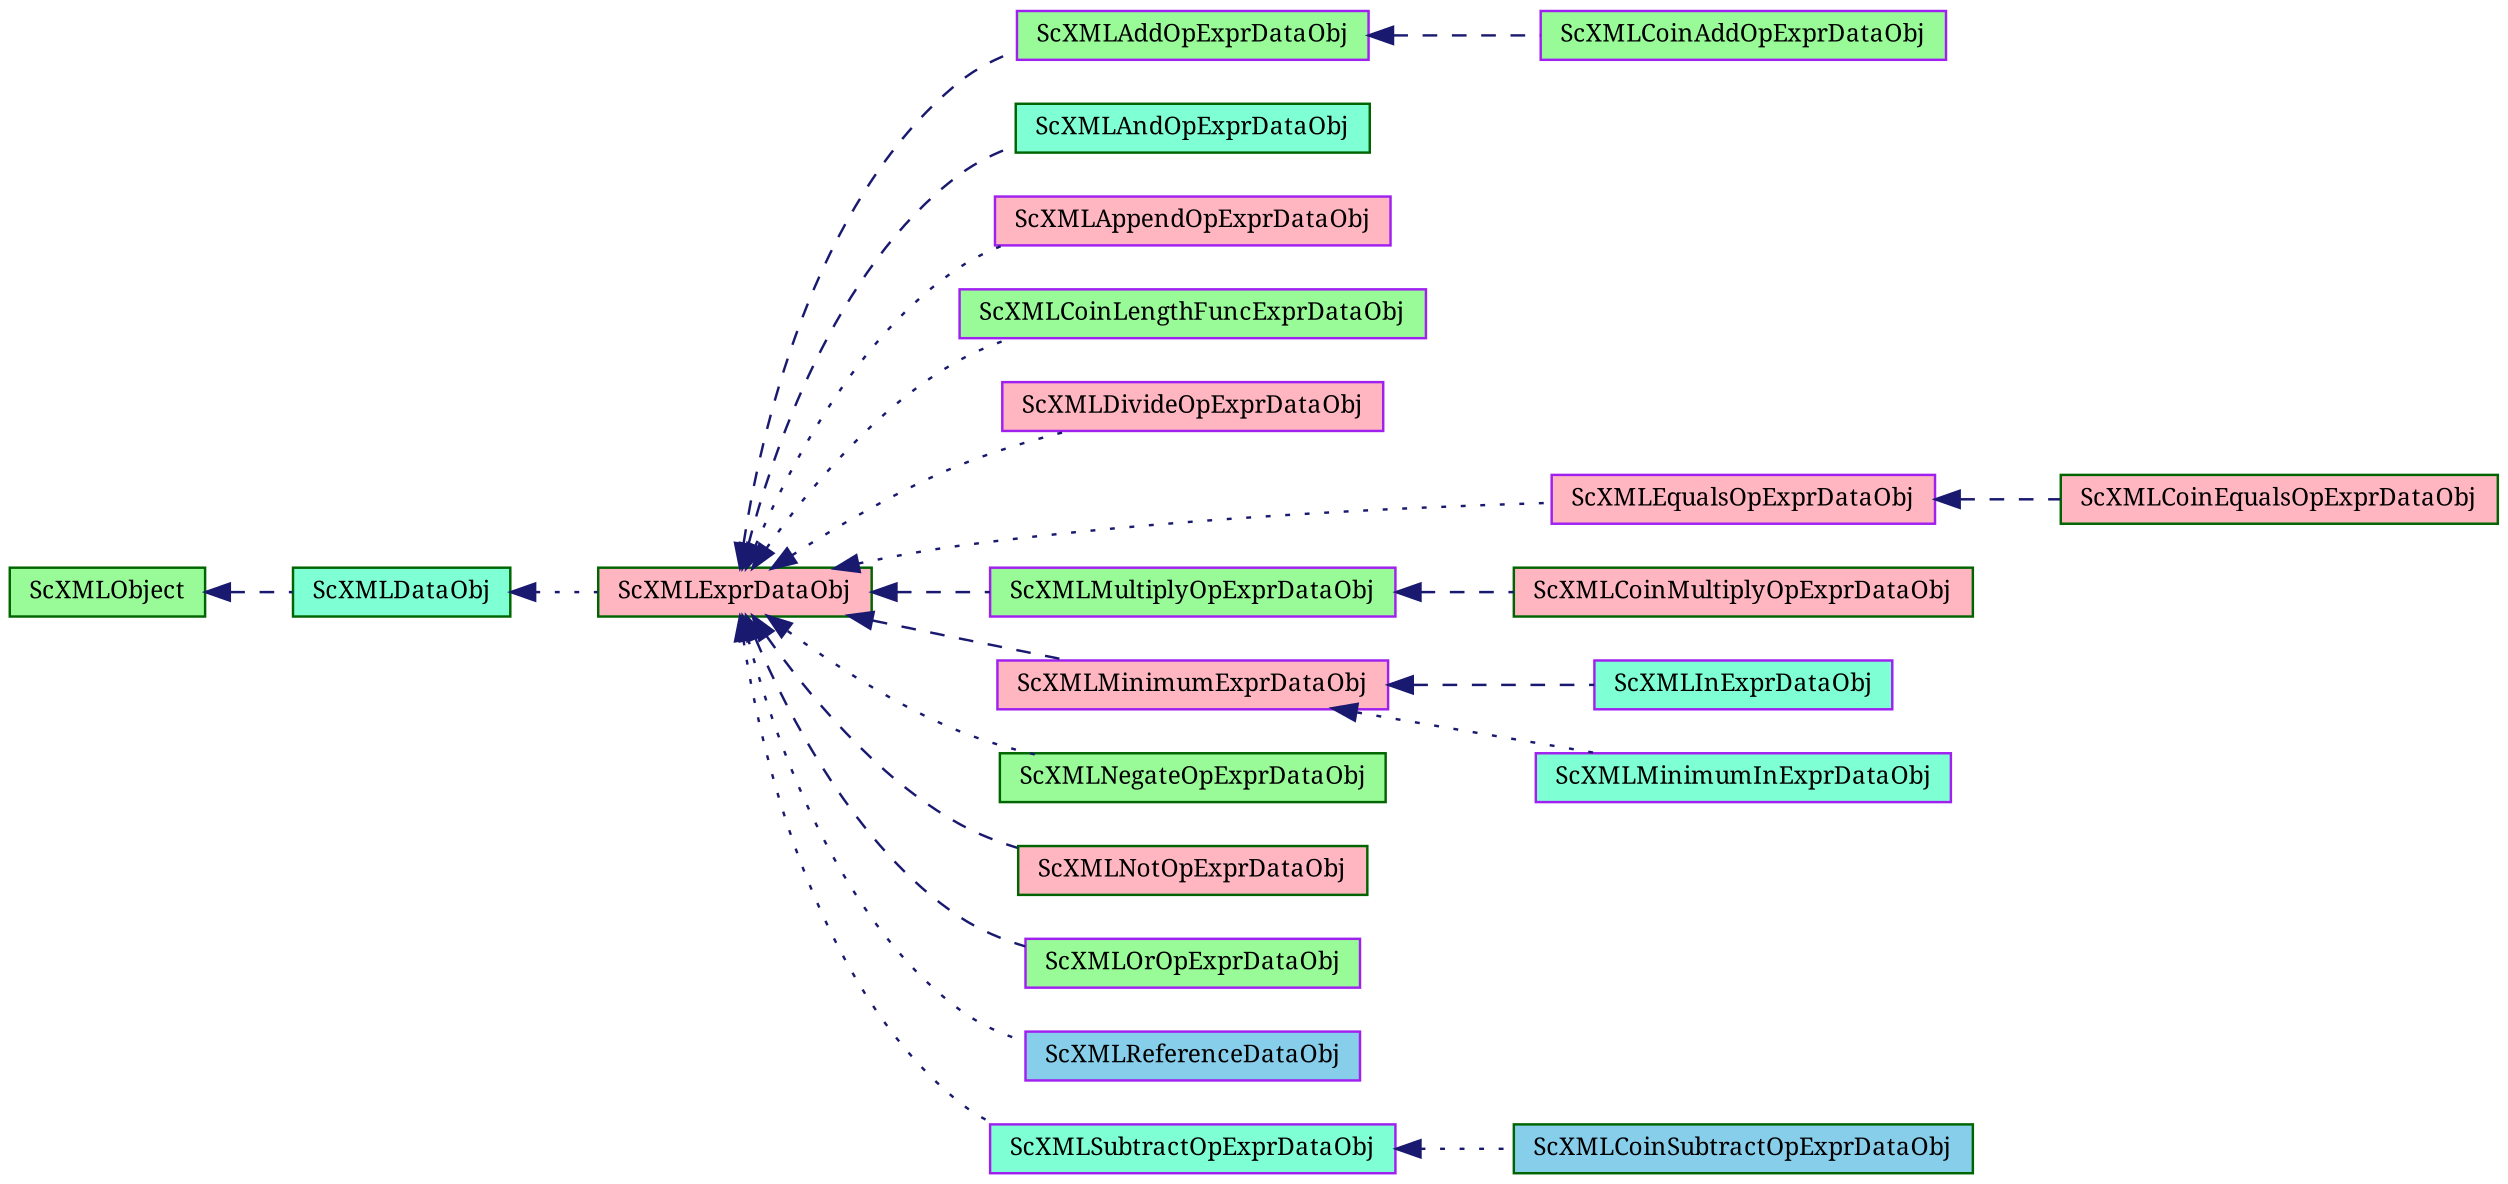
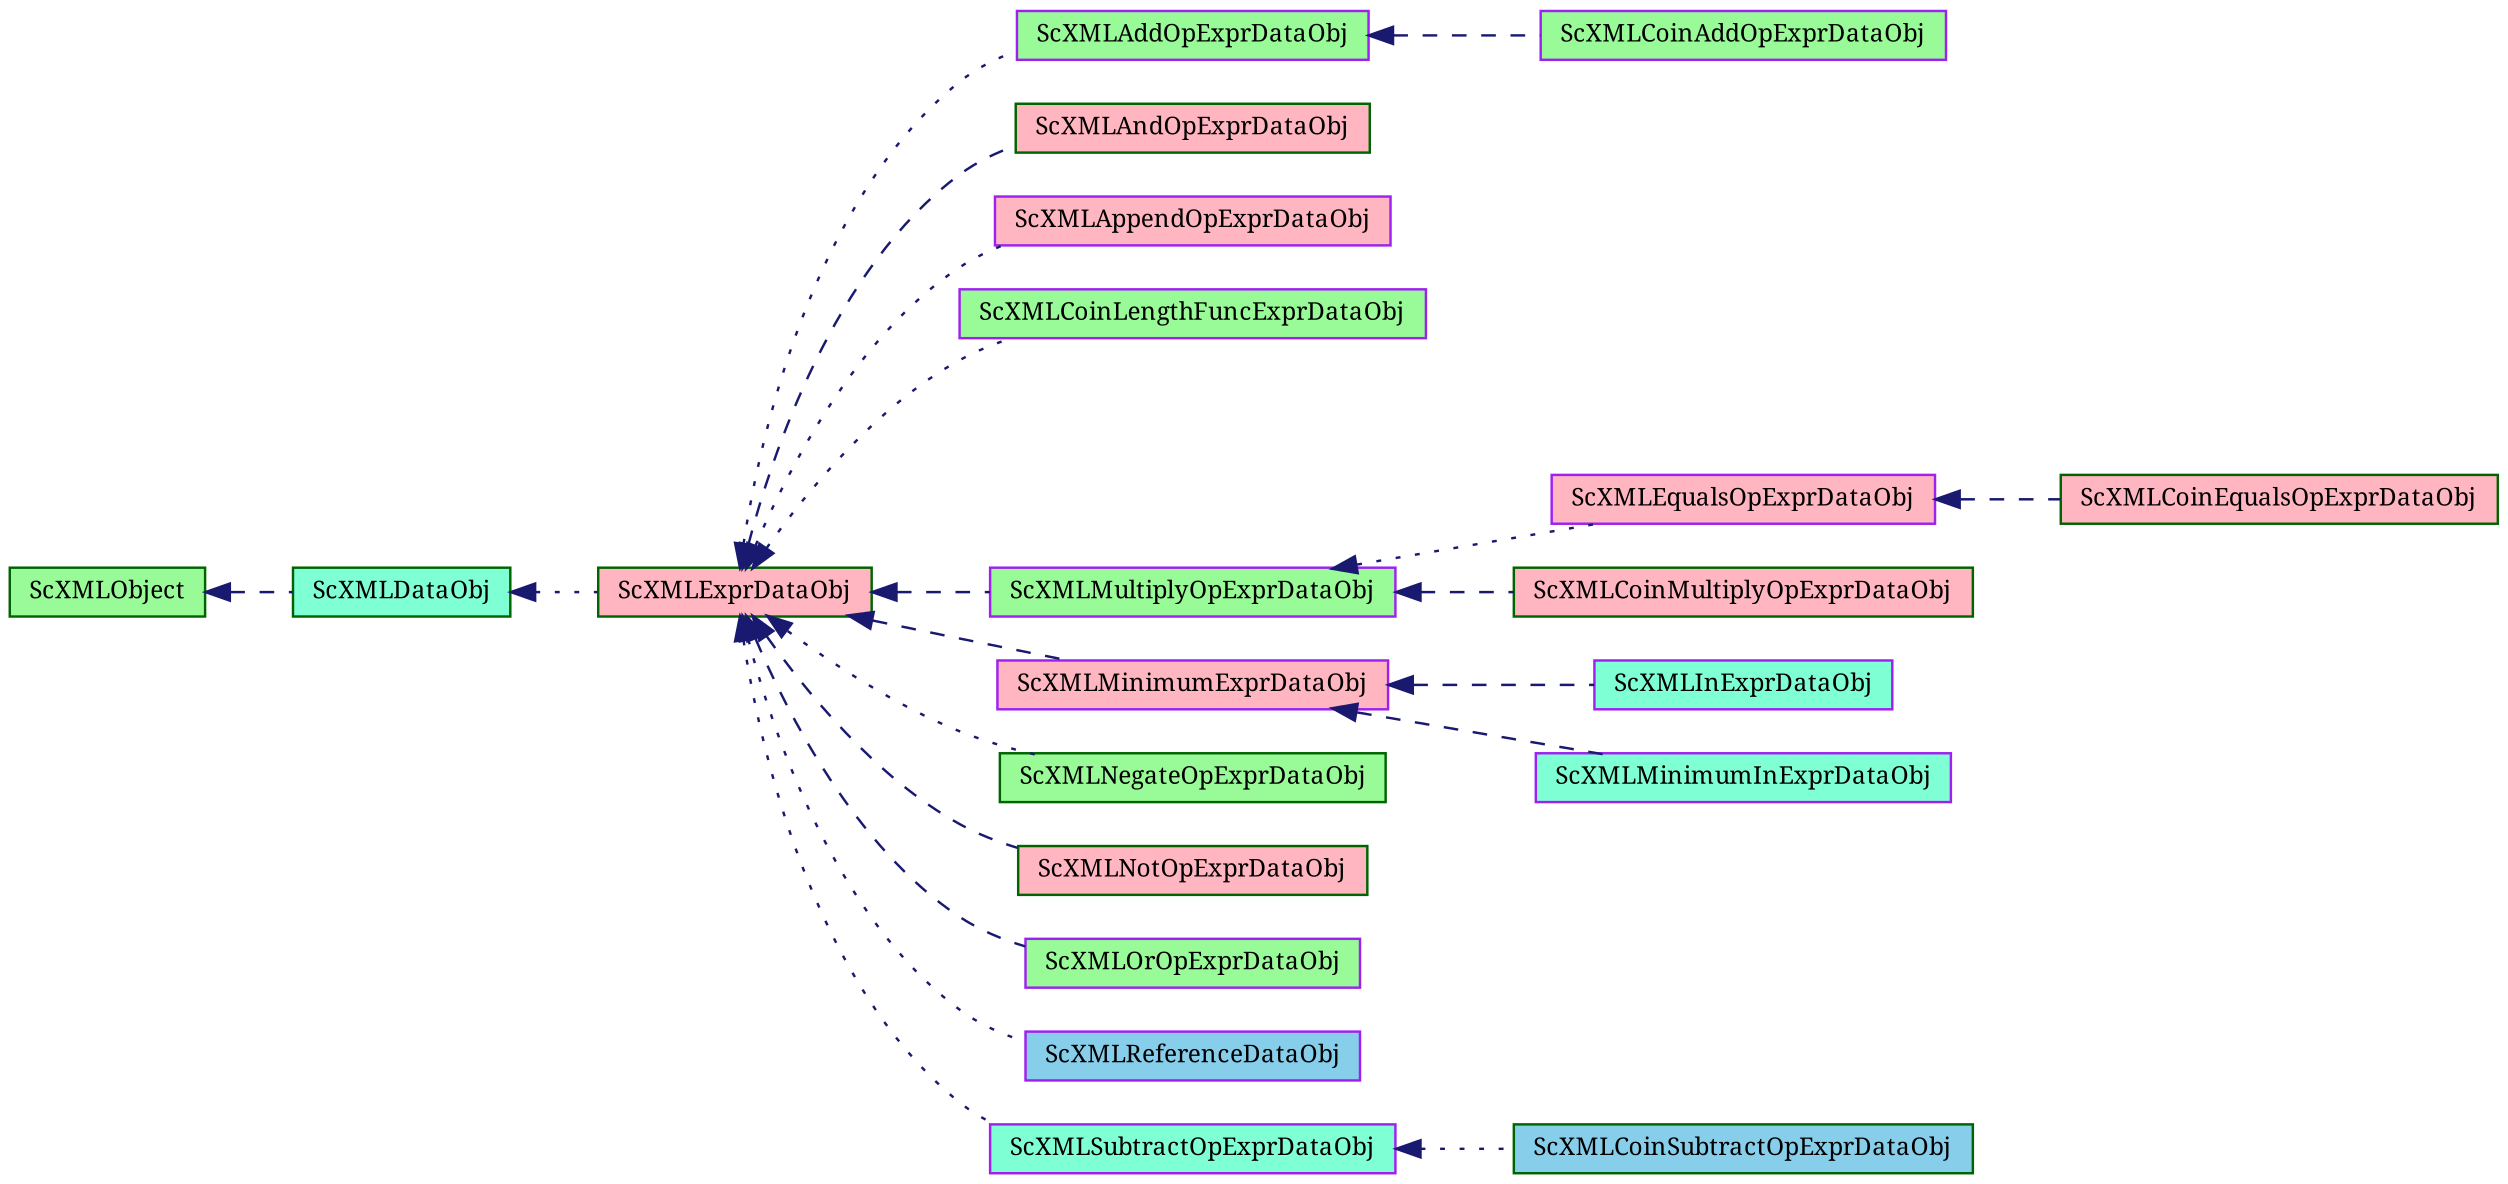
node "ScXMLAndOpExprDataObj": fillcolor aquamarine -> lightpink
edge "ScXMLAddOpExprDataObj" -> "ScXMLExprDataObj": style dashed -> dotted
node "ScXMLDivideOpExprDataObj": removed
edge "ScXMLEqualsOpExprDataObj" -> "ScXMLExprDataObj": now "ScXMLEqualsOpExprDataObj" -> "ScXMLMultiplyOpExprDataObj"
edge "ScXMLMinimumInExprDataObj" -> "ScXMLMinimumExprDataObj": style dotted -> dashed
